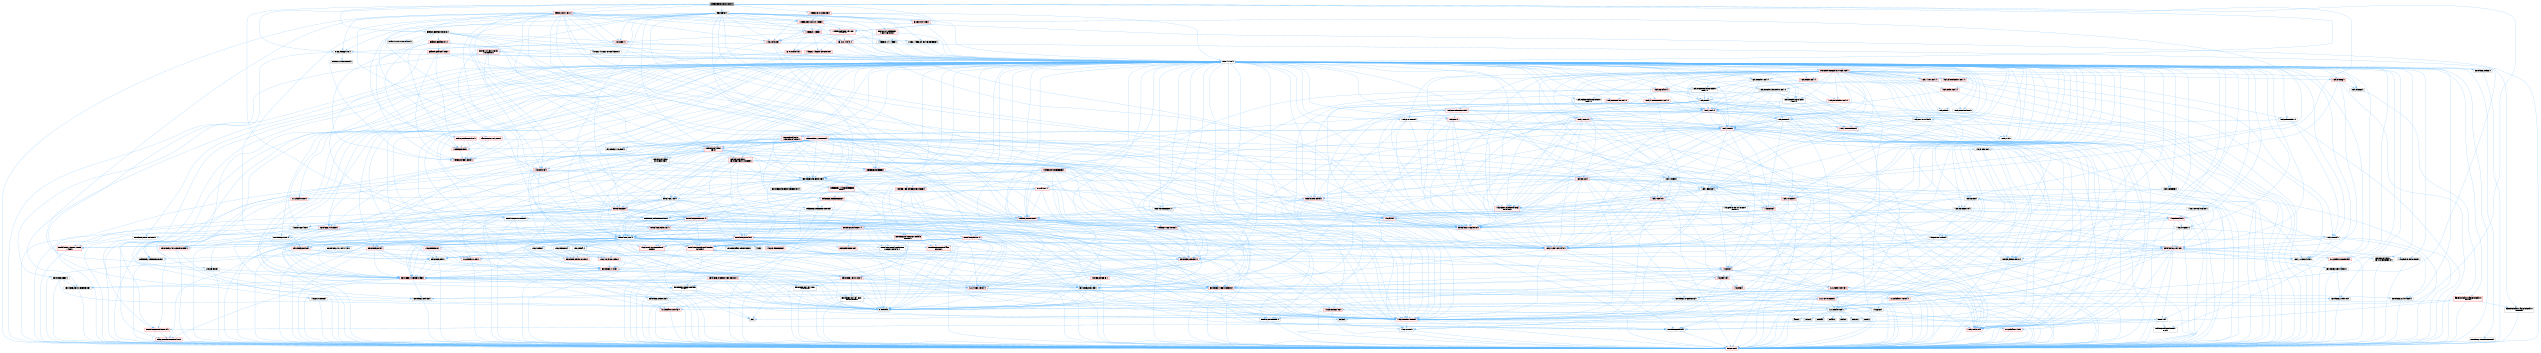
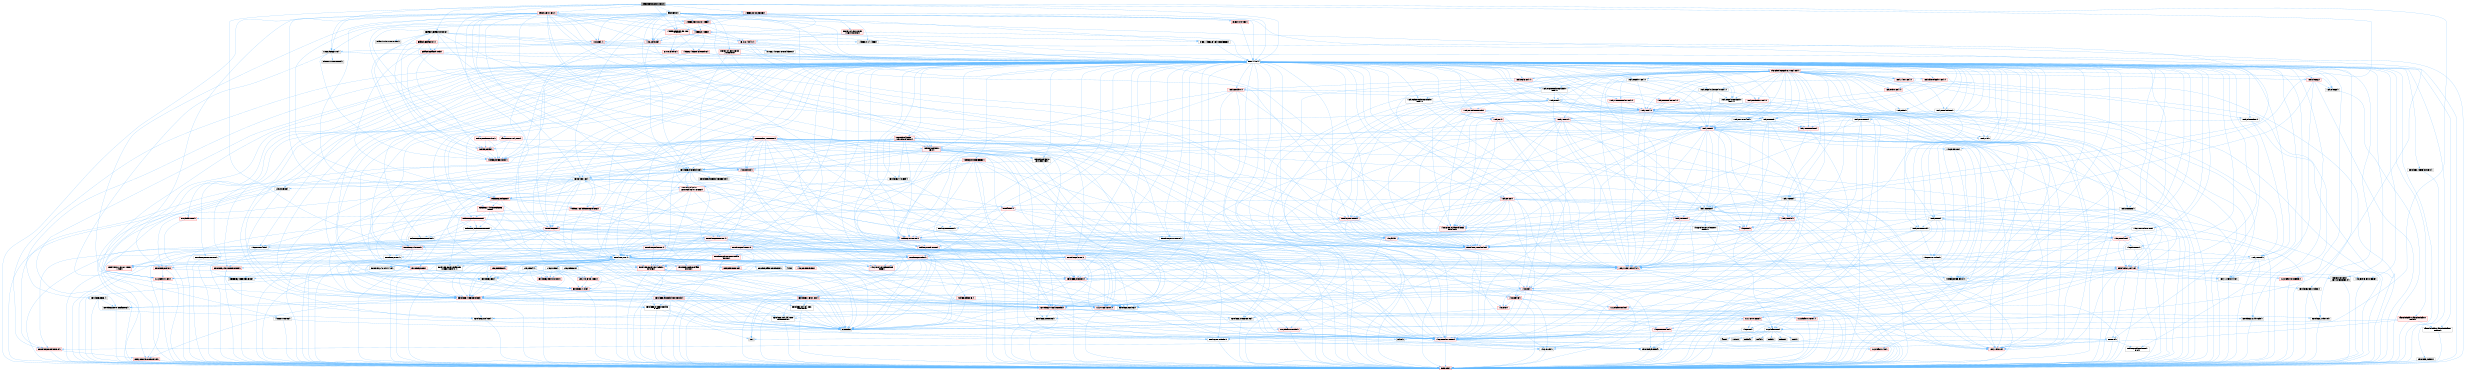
node "Framework/Delegates /UICommandList.h": label "Framework/Delegates /UICommandList.h" -> "Framework/Commands /UICommandList.h"
edge "Internationalization /TextLocalizationManager.h" -> "Containers/Map.h": reversed
